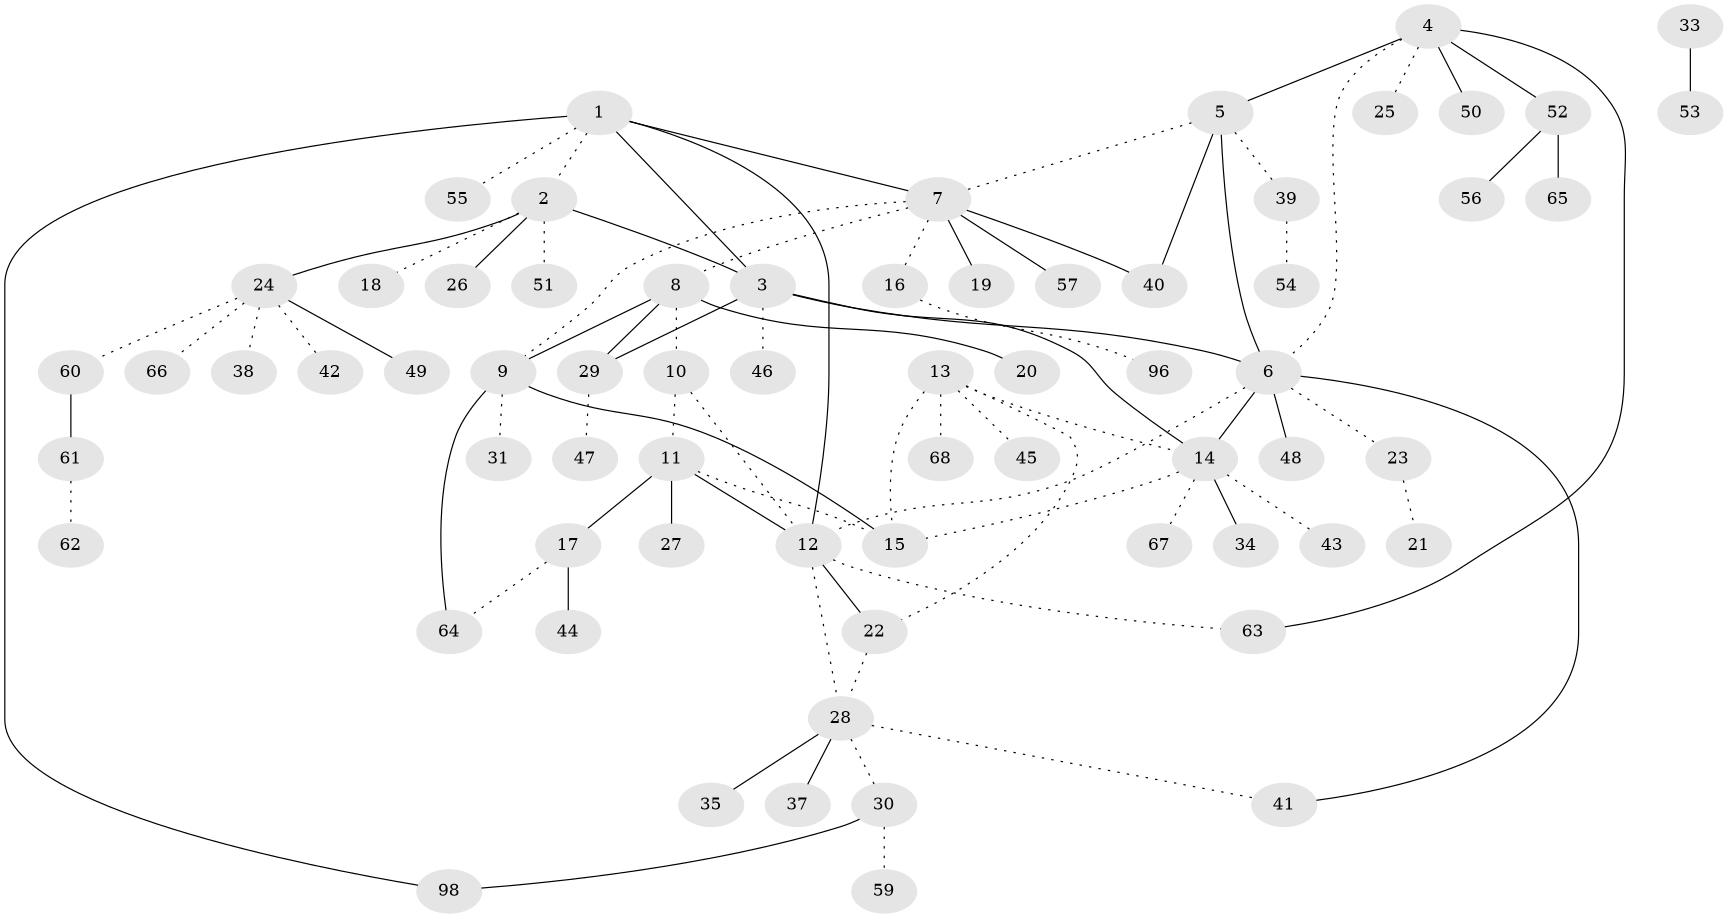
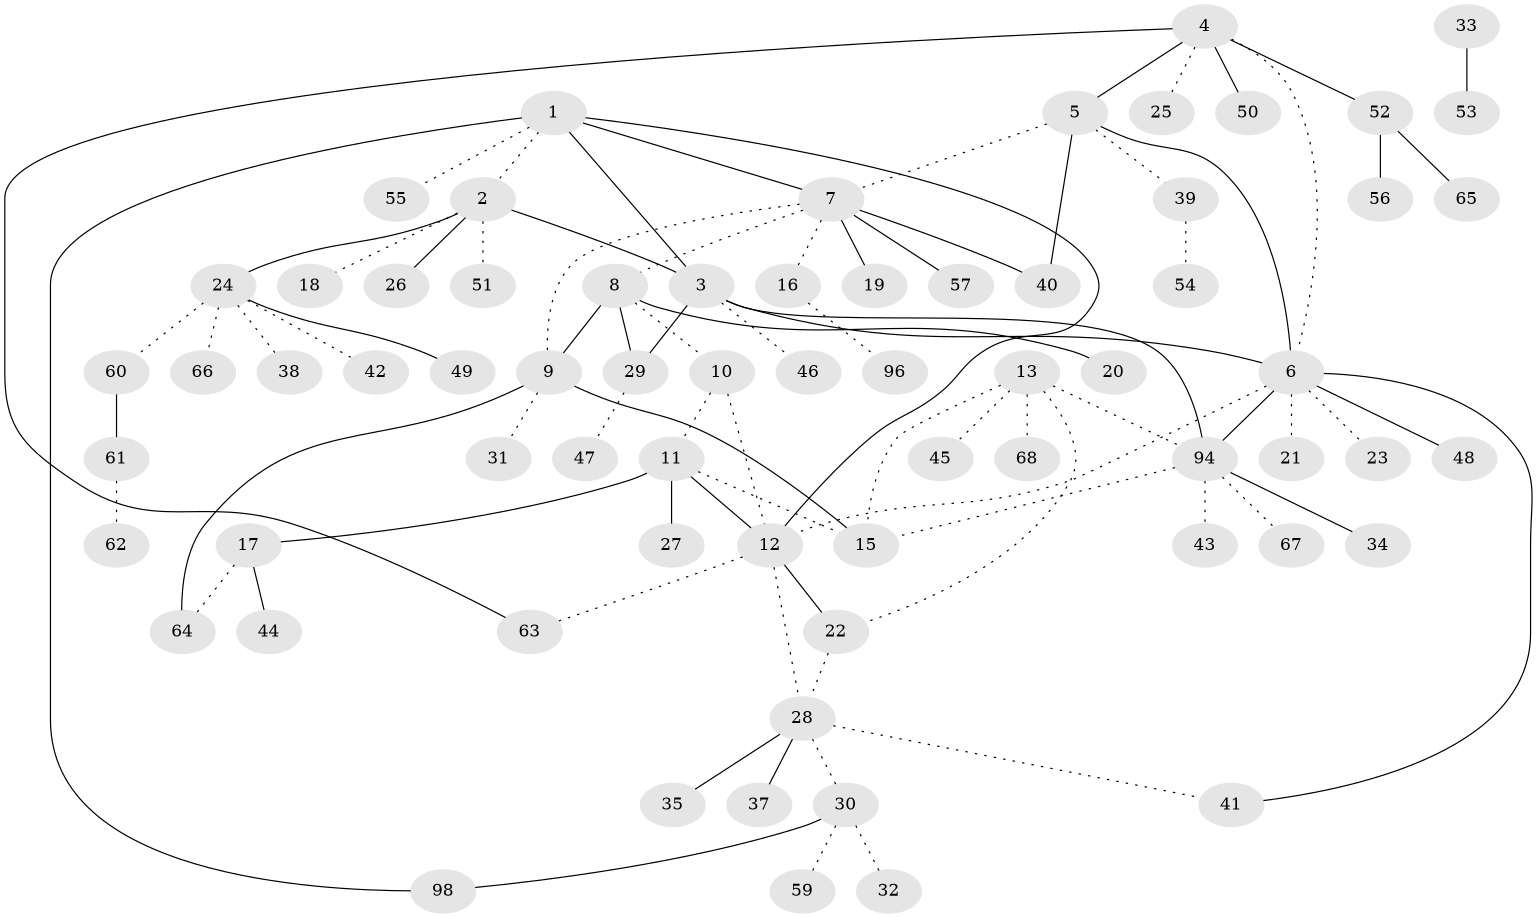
node "14": label "14" -> "94"
edge "23" -- "21": now "6" -- "21"
node "32": added
